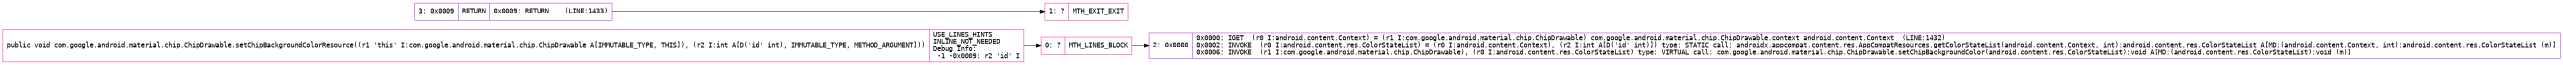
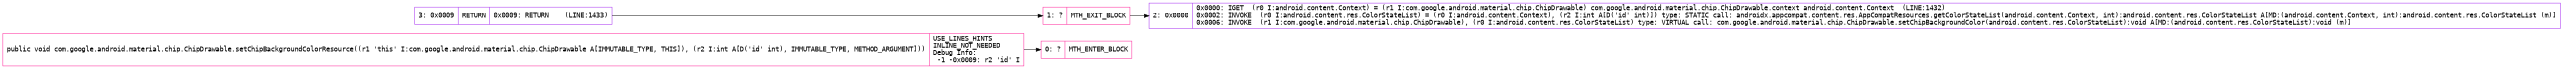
node "1: ?": text "MTH_EXIT_EXIT" -> "MTH_EXIT_BLOCK"
node "0: ?": text "MTH_LINES_BLOCK" -> "MTH_ENTER_BLOCK"
edge "0: ?" -> "2: 0x0000": now "1: ?" -> "2: 0x0000"
